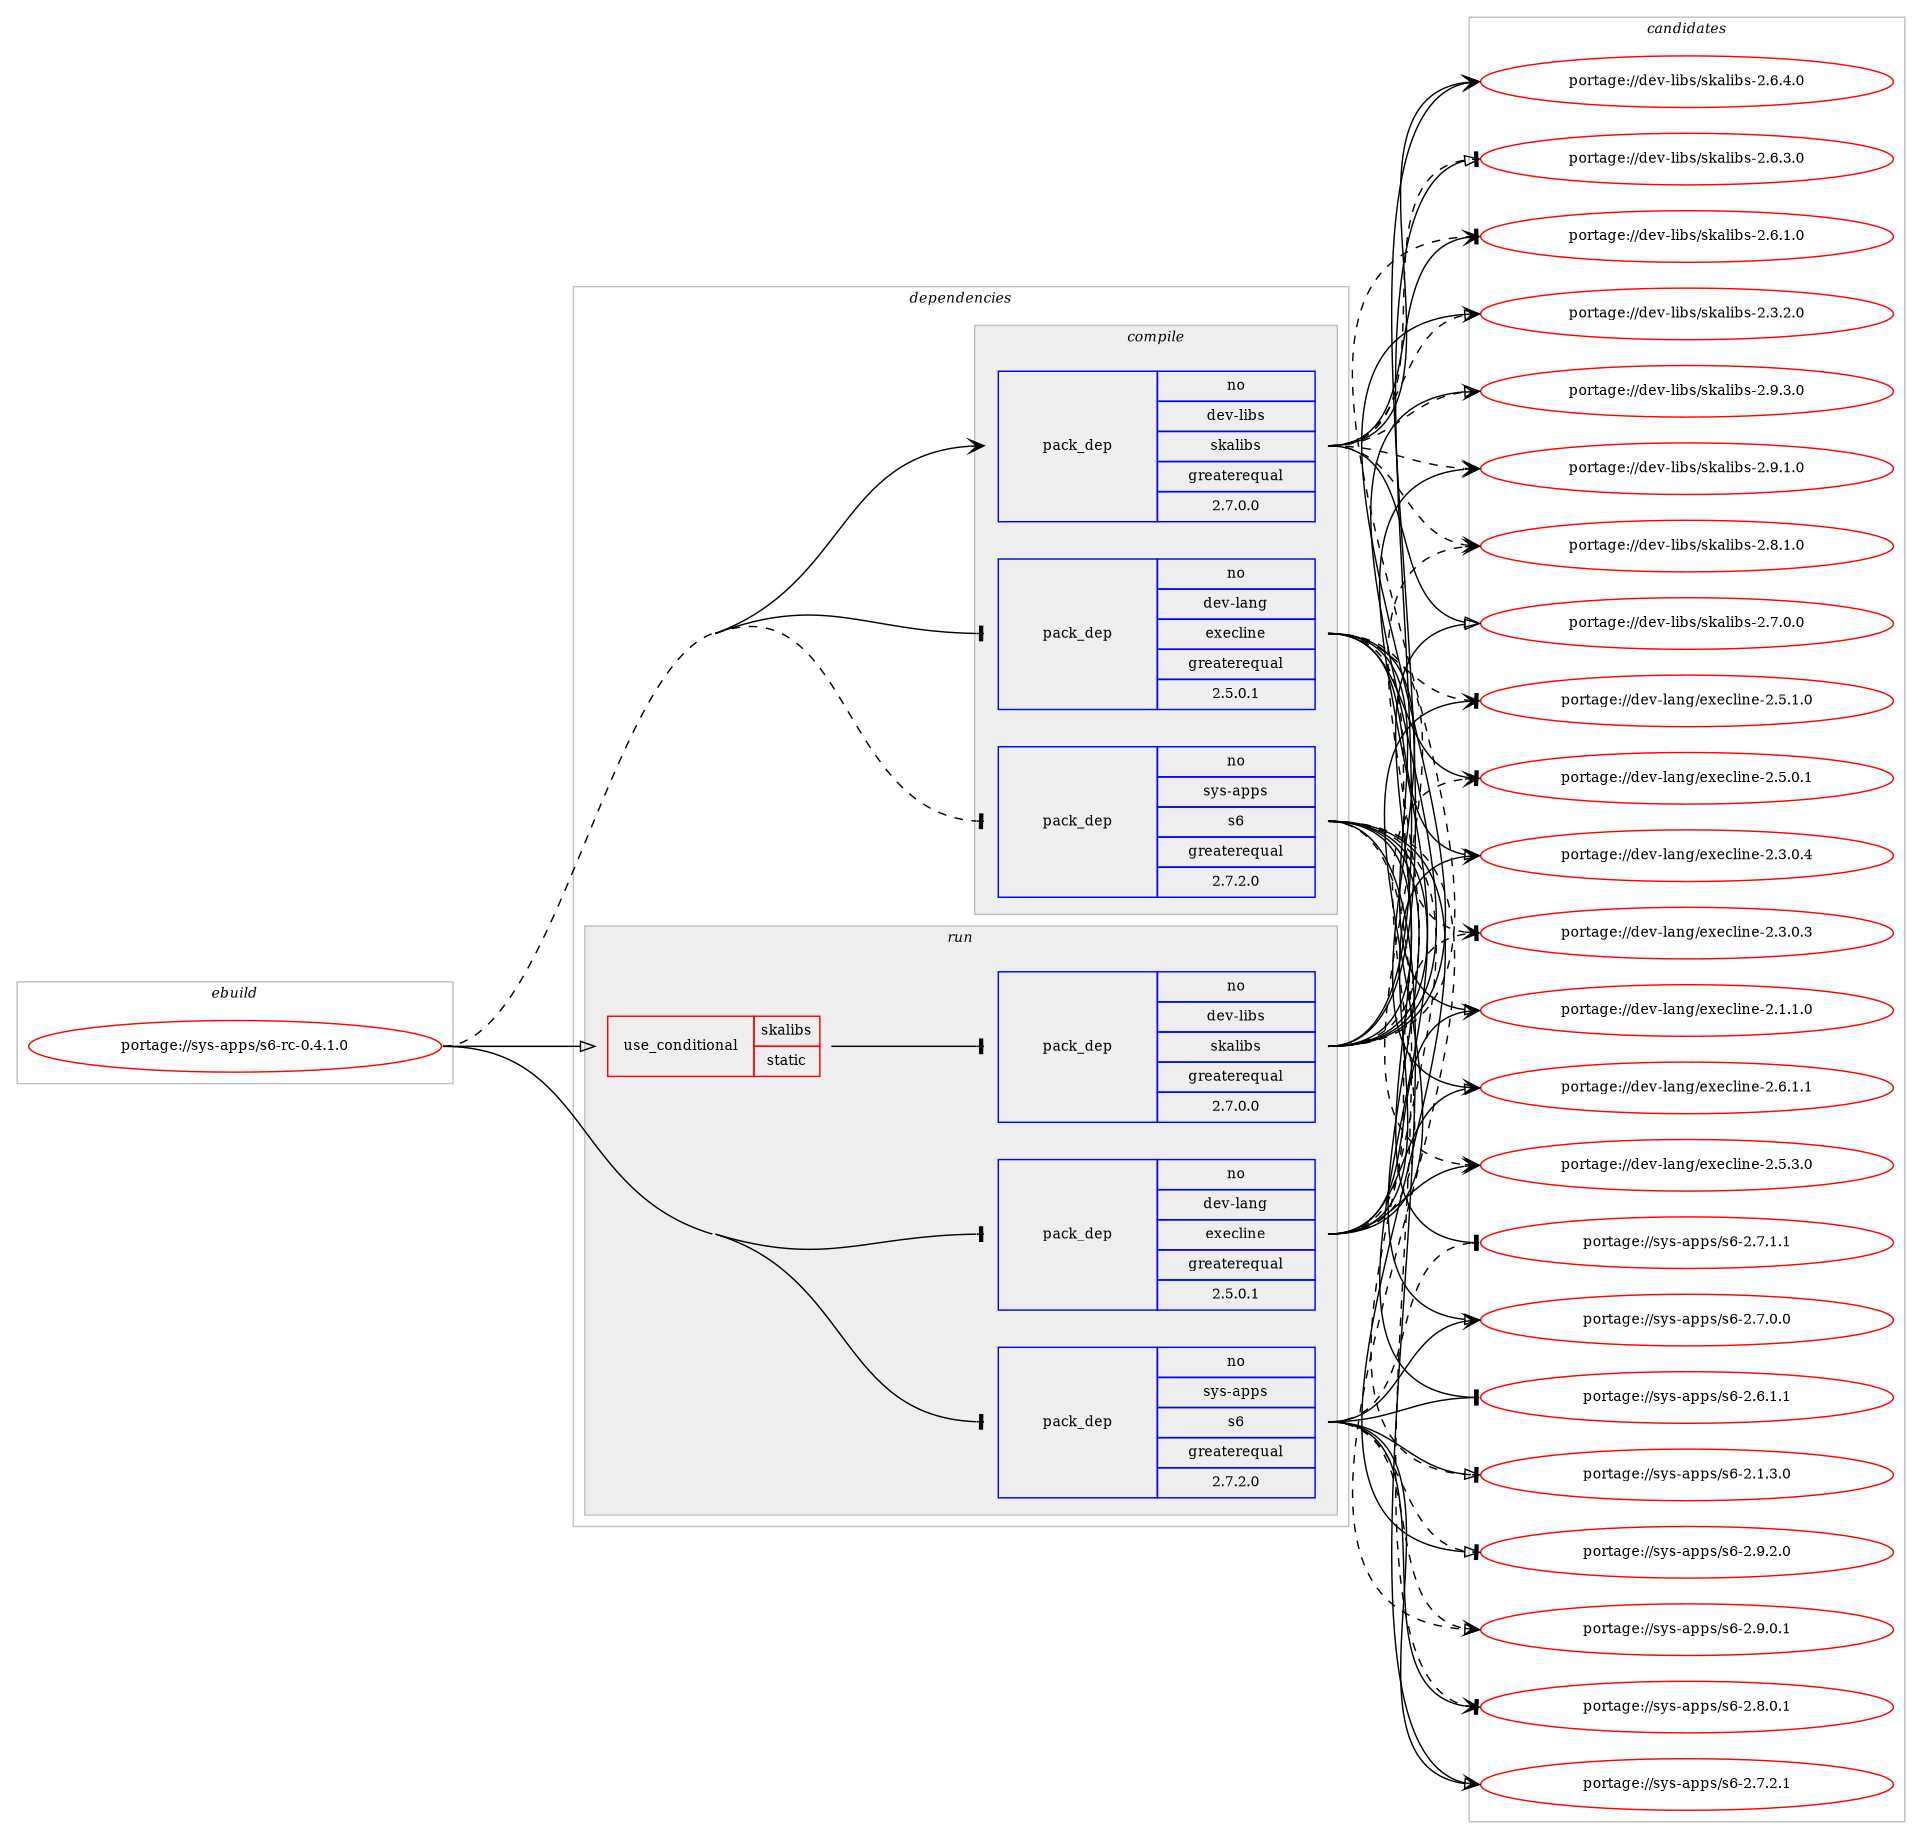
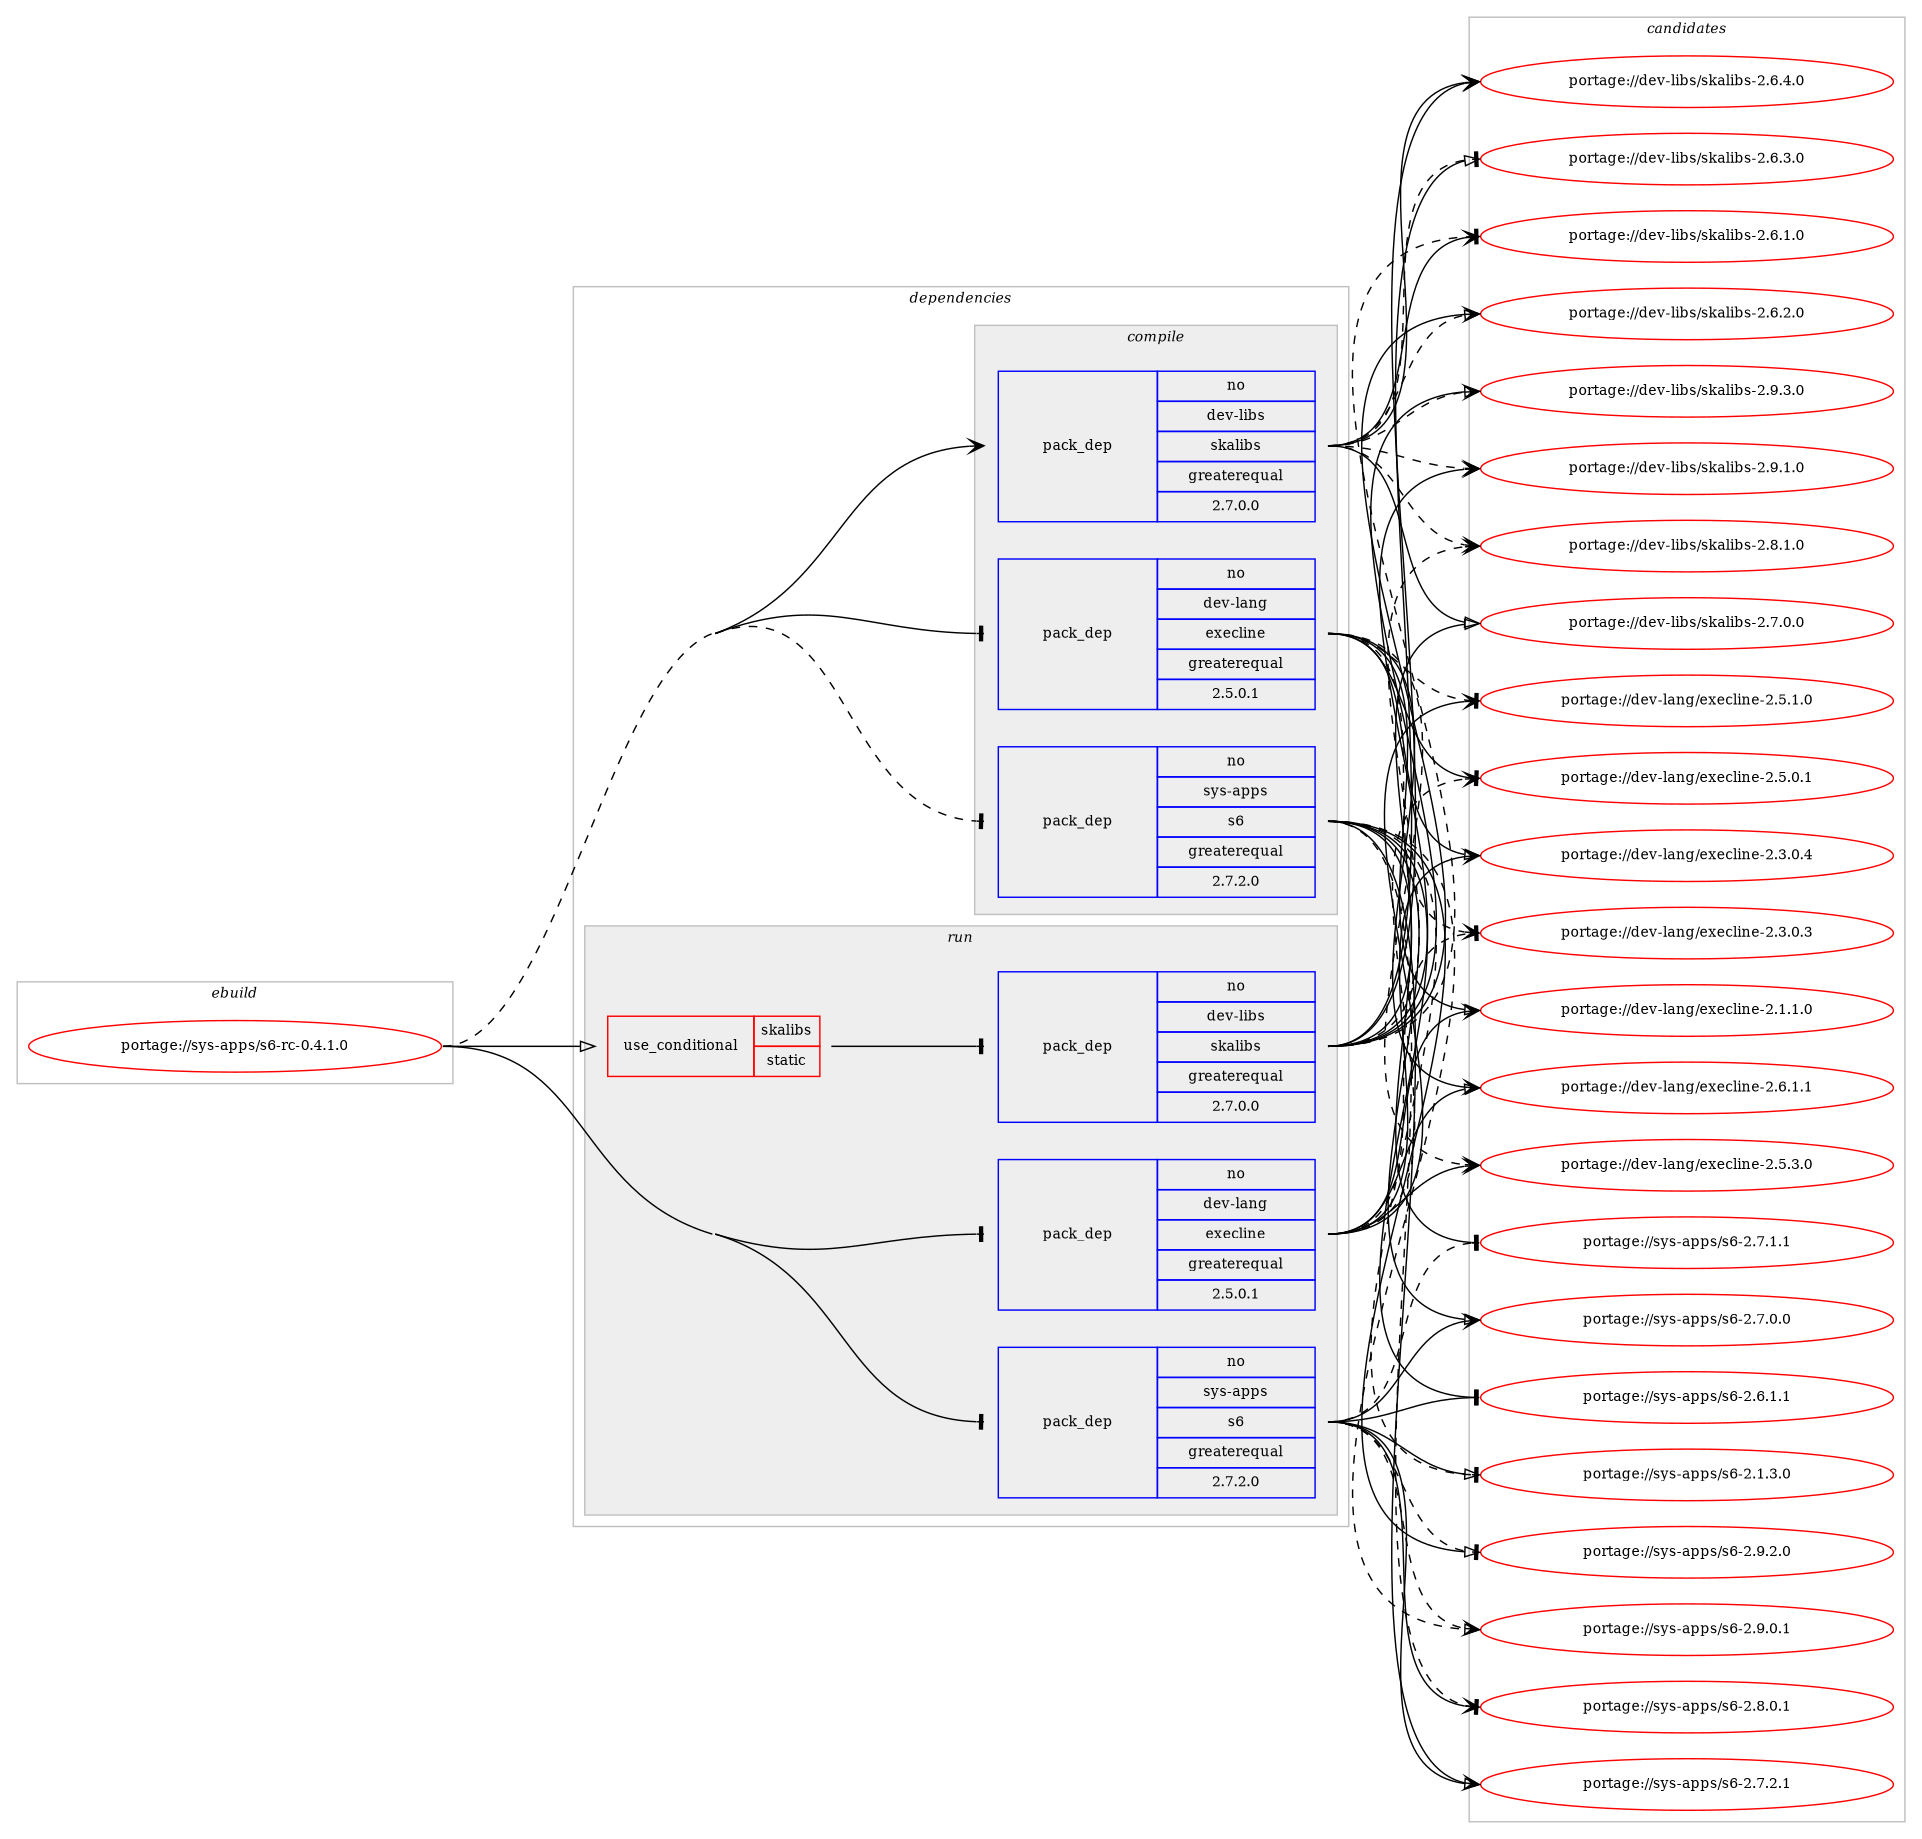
node "portage://dev-libs/skalibs-2.3.2.0": label "portage://dev-libs/skalibs-2.3.2.0" -> "portage://dev-libs/skalibs-2.6.2.0"
